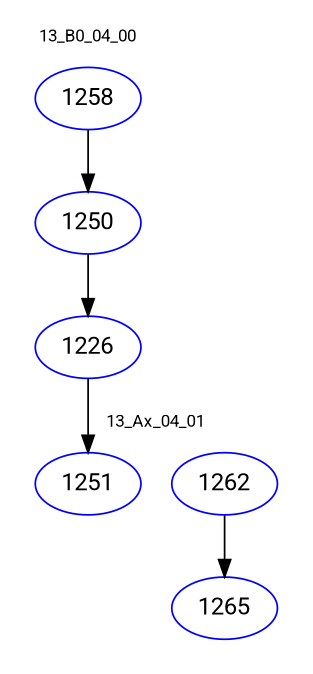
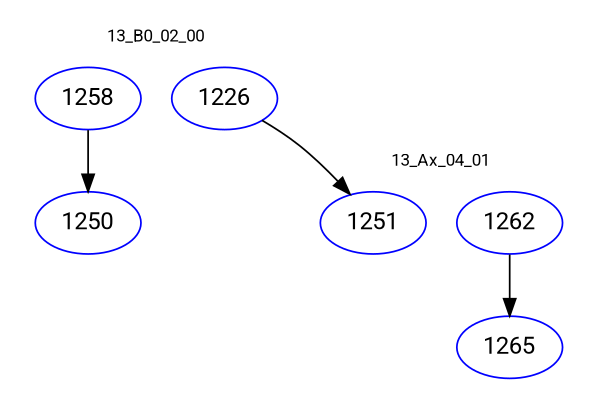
cluster "13_B0_04_00": label "13_B0_04_00" -> "13_B0_02_00"
edge "1250" -> "1226": removed
